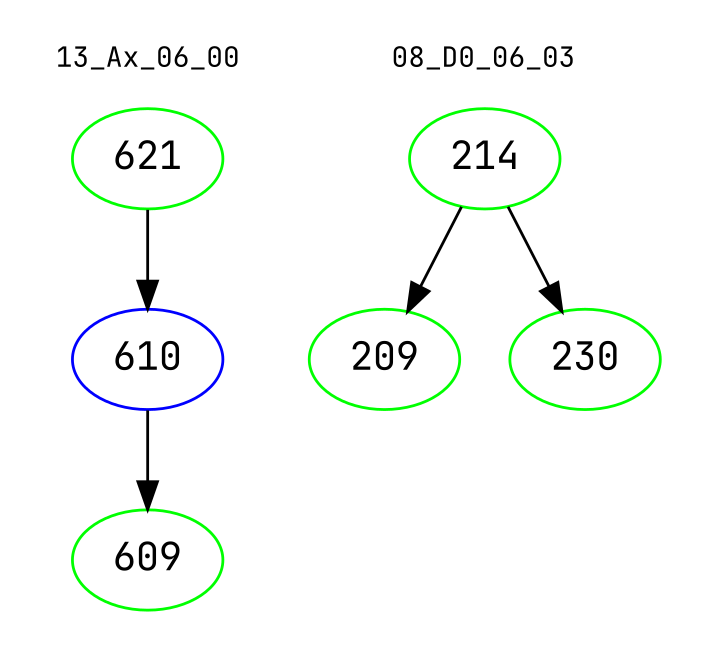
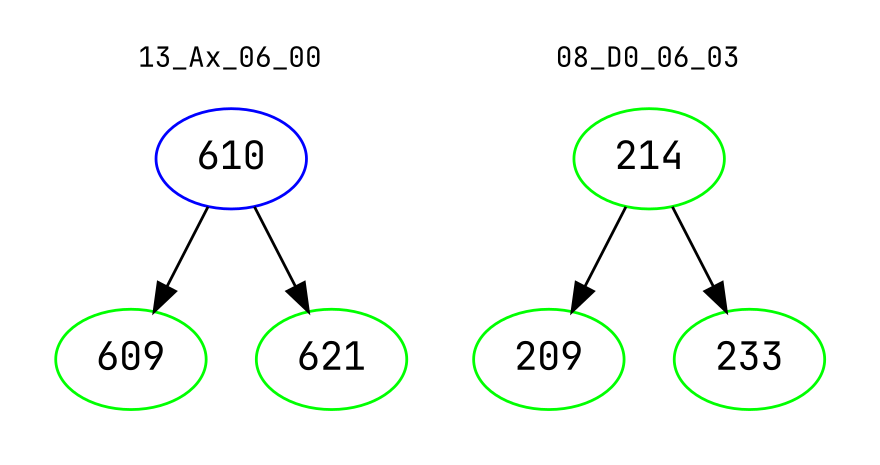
edge "621" -> "610": reversed
node "230": label "230" -> "233"
